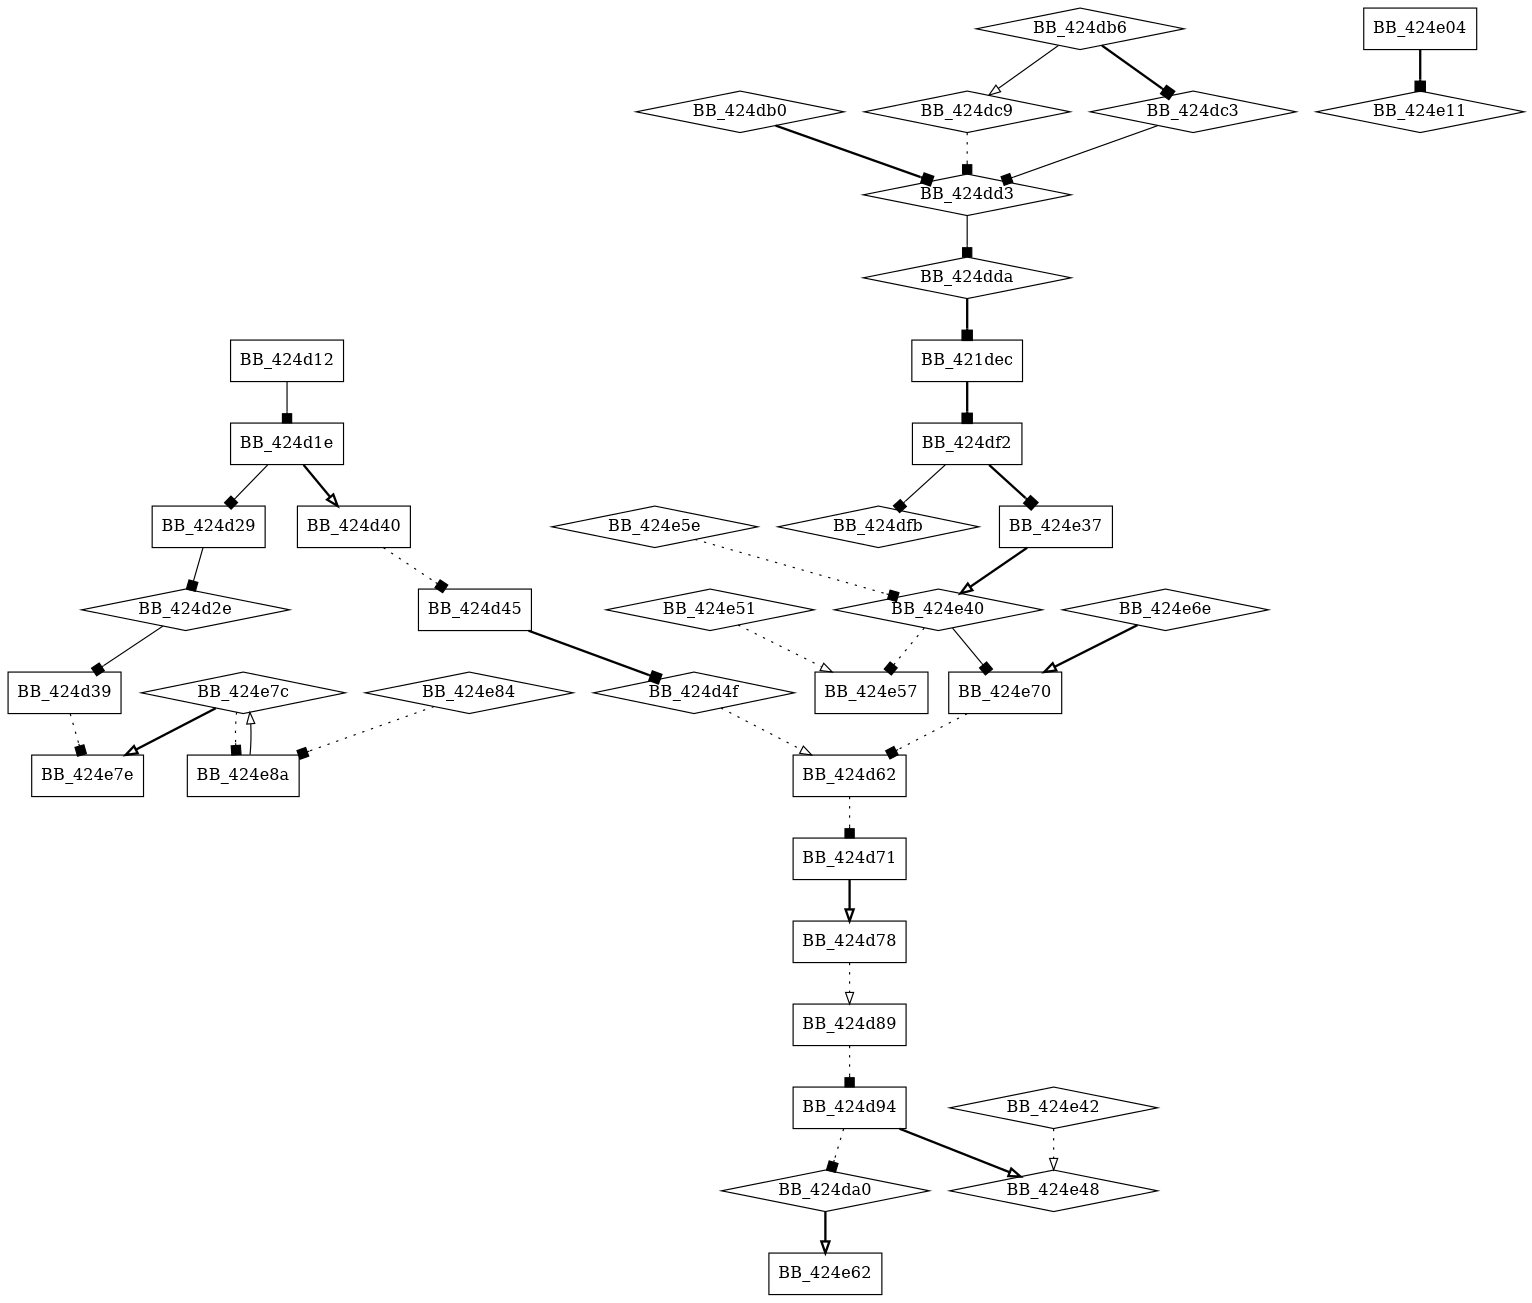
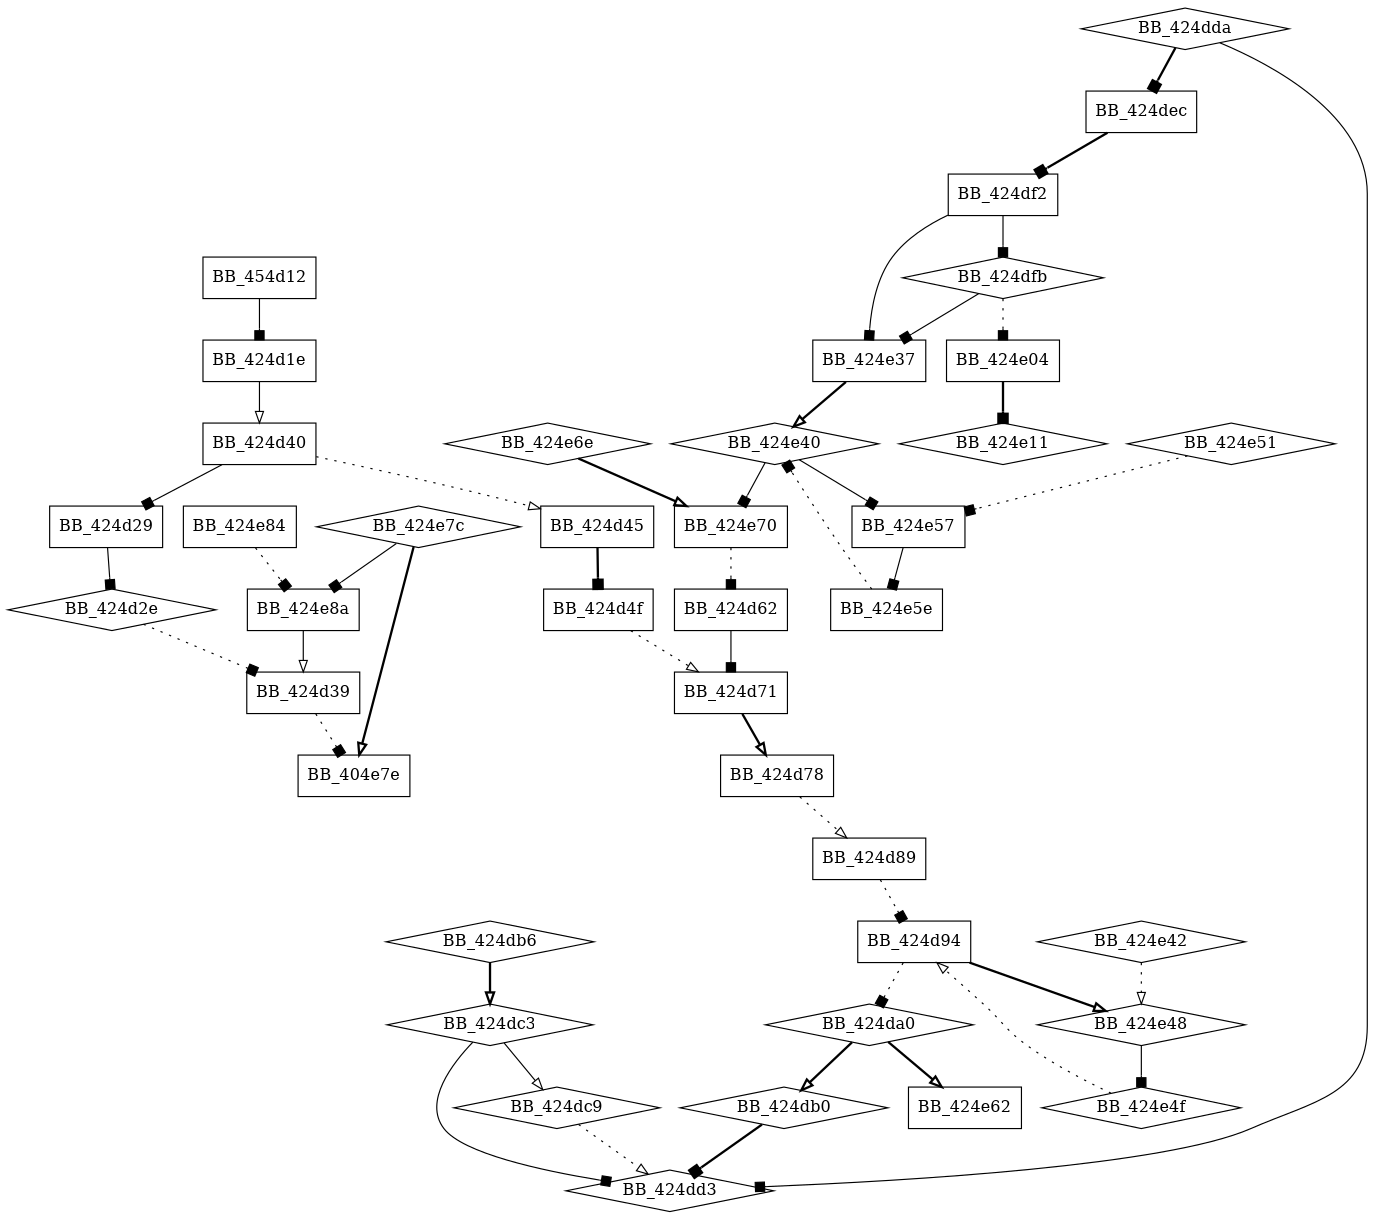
edge "BB_424db6" -> "BB_424dc9": now "BB_424dc3" -> "BB_424dc9"
edge "BB_424db6" -> "BB_424dc3": arrowhead box -> onormal
edge "BB_424dc9" -> "BB_424dd3": arrowhead box -> onormal
edge "BB_424dd3" -> "BB_424dda": reversed
edge "BB_424dfb" -> "BB_424e37": added
edge "BB_424dfb" -> "BB_424e04": added
node "BB_424d12": label "BB_424d12" -> "BB_454d12"
node "BB_421dec": label "BB_421dec" -> "BB_424dec"
edge "BB_424d1e" -> "BB_424d29": now "BB_424d40" -> "BB_424d29"
edge "BB_424d1e" -> "BB_424d40": style bold -> solid
edge "BB_424df2" -> "BB_424e37": style bold -> solid
node "BB_424e5e": shape diamond -> box
edge "BB_424e57" -> "BB_424e5e": added
edge "BB_424d40" -> "BB_424d45": arrowhead box -> onormal
edge "BB_424d2e" -> "BB_424d39": style solid -> dotted
edge "BB_424e51" -> "BB_424e57": arrowhead onormal -> box
edge "BB_424e40" -> "BB_424e57": style dotted -> solid
node "BB_424e84": shape diamond -> box
node "BB_424d4f": shape diamond -> box
edge "BB_424e7c" -> "BB_424e8a": style dotted -> solid
edge "BB_424d4f" -> "BB_424d62": now "BB_424d4f" -> "BB_424d71"
edge "BB_424e8a" -> "BB_424e7c": now "BB_424e8a" -> "BB_424d39"
node "BB_424e7e": label "BB_424e7e" -> "BB_404e7e"
edge "BB_424d62" -> "BB_424d71": style dotted -> solid
edge "BB_424da0" -> "BB_424db0": added
node "BB_424e4f": added
